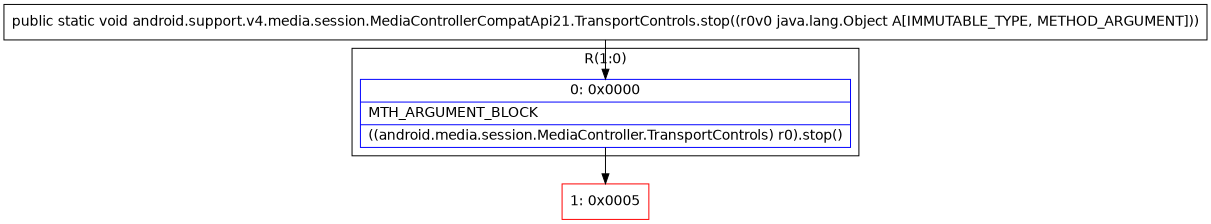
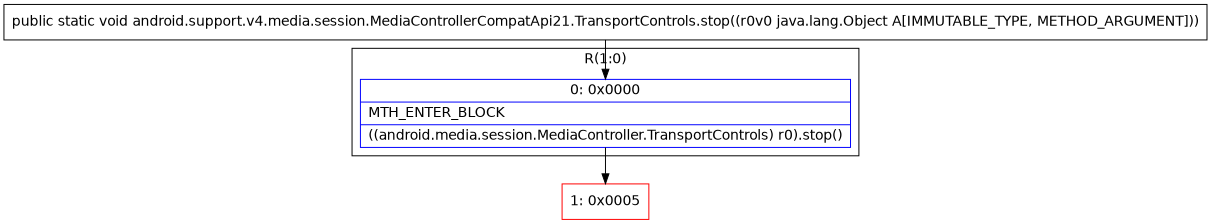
node "0: 0x0000": text "MTH_ARGUMENT_BLOCK" -> "MTH_ENTER_BLOCK"
